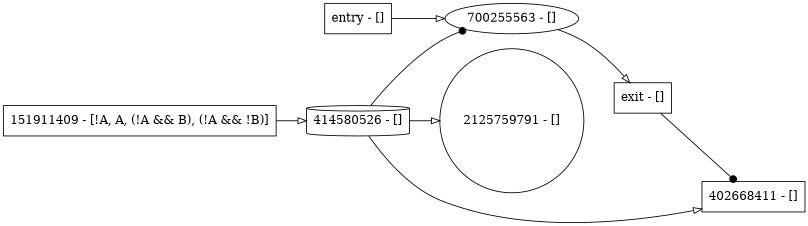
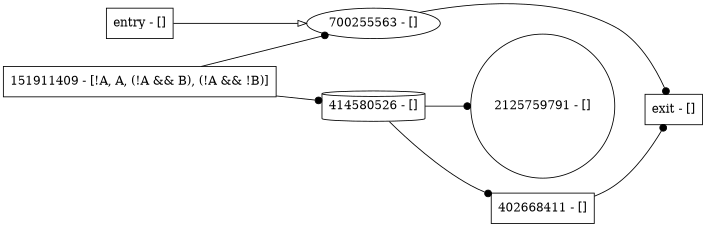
edge "700255563 - []" -> "exit - []": arrowhead onormal -> dot
edge "414580526 - []" -> "700255563 - []": now "151911409 - [!A, A, (!A && B), (!A && !B)]" -> "700255563 - []"
edge "151911409 - [!A, A, (!A && B), (!A && !B)]" -> "414580526 - []": arrowhead onormal -> dot
edge "414580526 - []" -> "2125759791 - []": arrowhead onormal -> dot
edge "exit - []" -> "402668411 - []": reversed
edge "414580526 - []" -> "402668411 - []": arrowhead onormal -> dot
